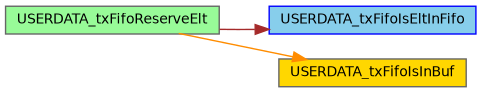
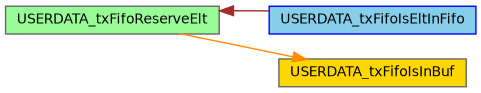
edge "USERDATA_txFifoReserveElt" -> "USERDATA_txFifoIsEltInFifo": reversed
